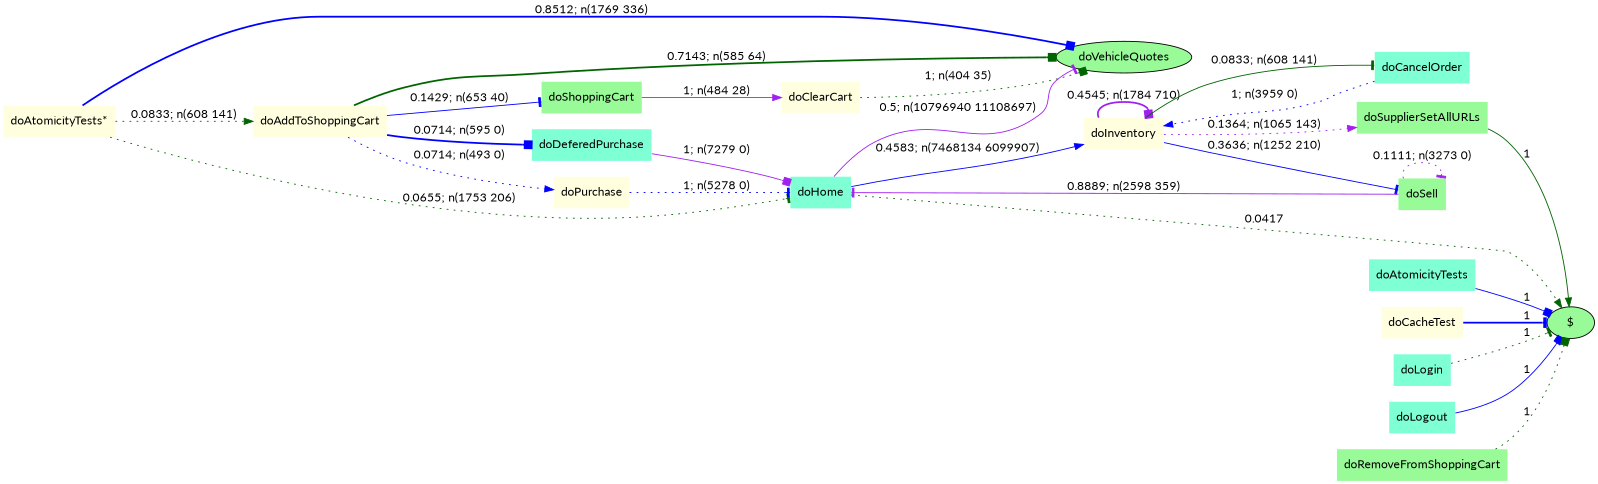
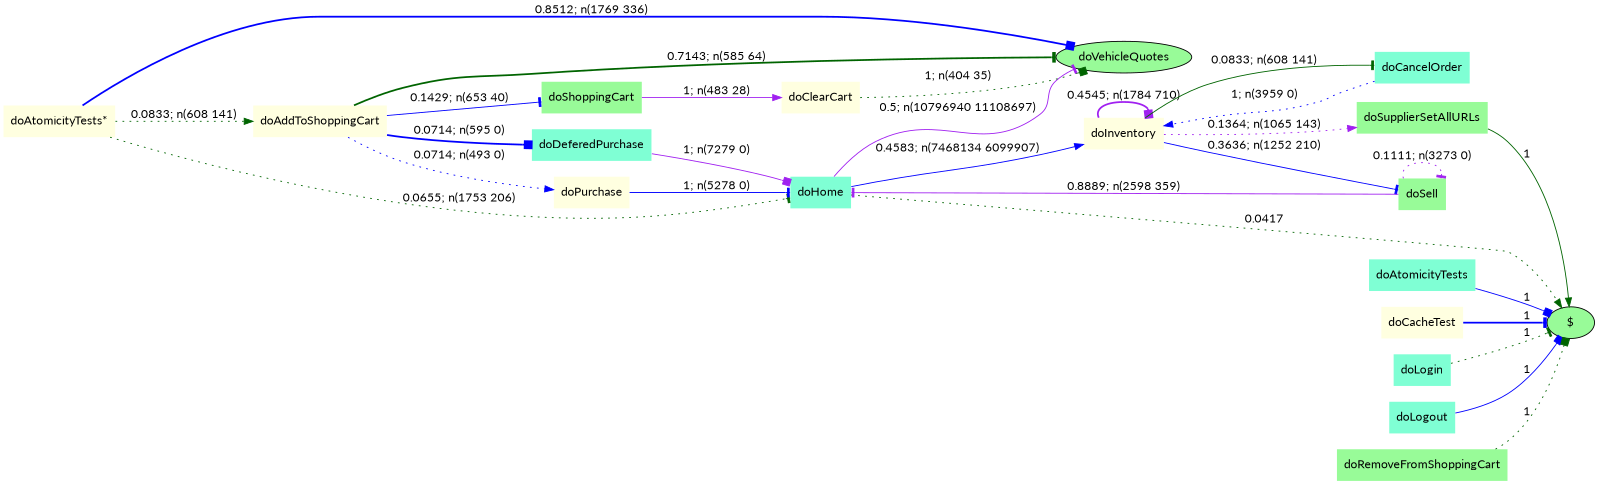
edge "doAddToShoppingCart" -> "doVehicleQuotes": arrowhead box -> tee
edge "doShoppingCart" -> "doClearCart": label "1; n(484 28)" -> "1; n(483 28)"
edge "doPurchase" -> "doHome": style dotted -> solid
